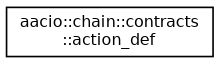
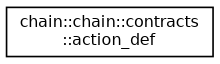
node "aacio::chain::contracts ::action_def": label "aacio::chain::contracts ::action_def" -> "chain::chain::contracts ::action_def"
